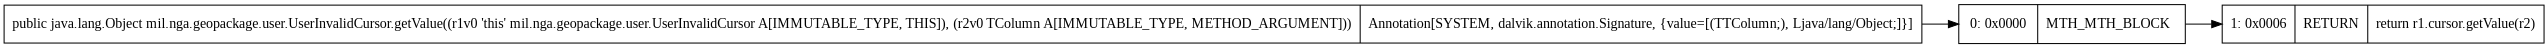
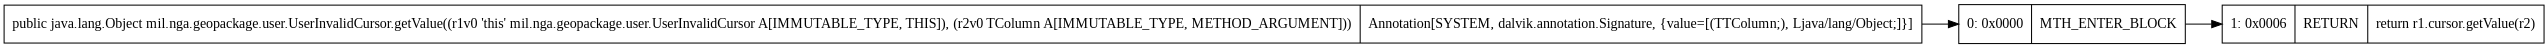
node "0: 0x0000": text "MTH_MTH_BLOCK" -> "MTH_ENTER_BLOCK"
